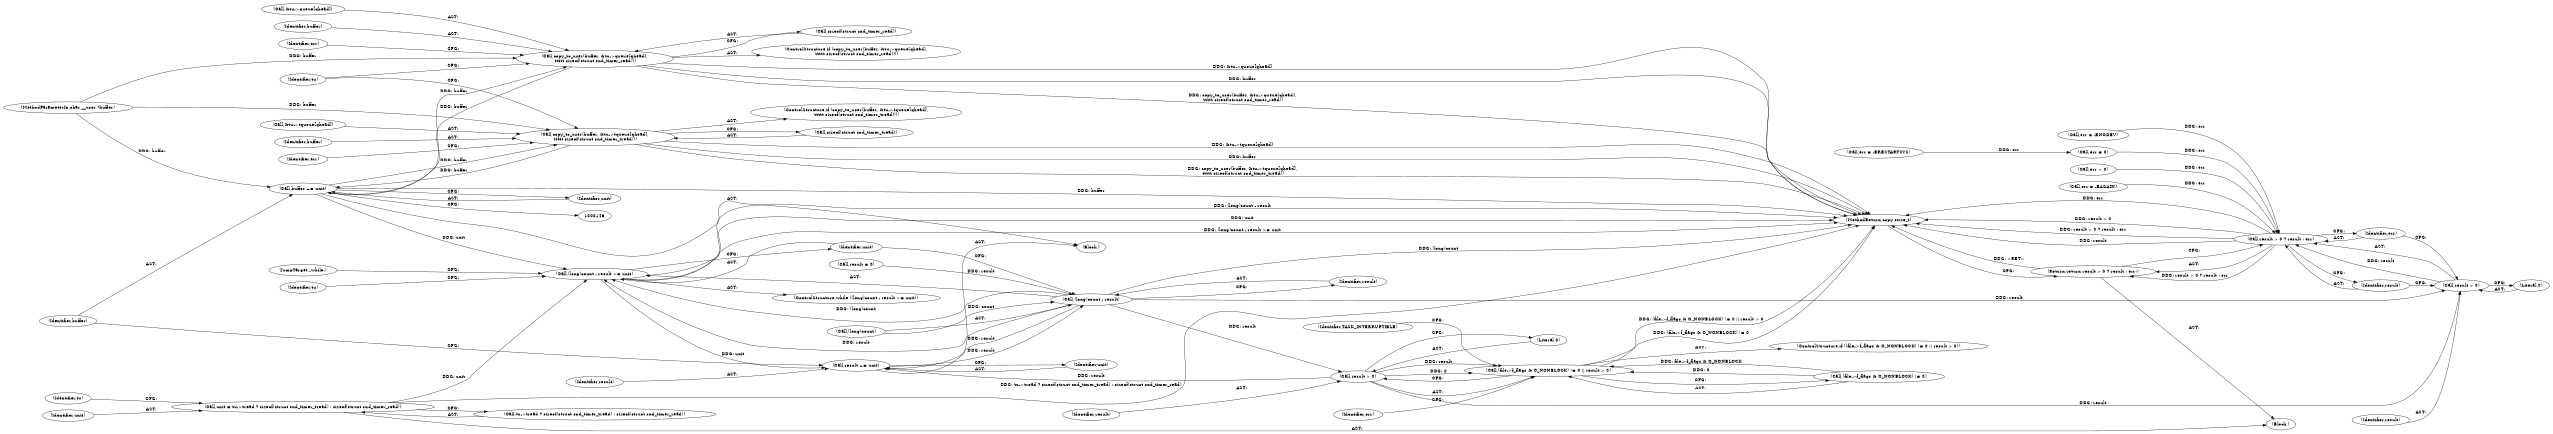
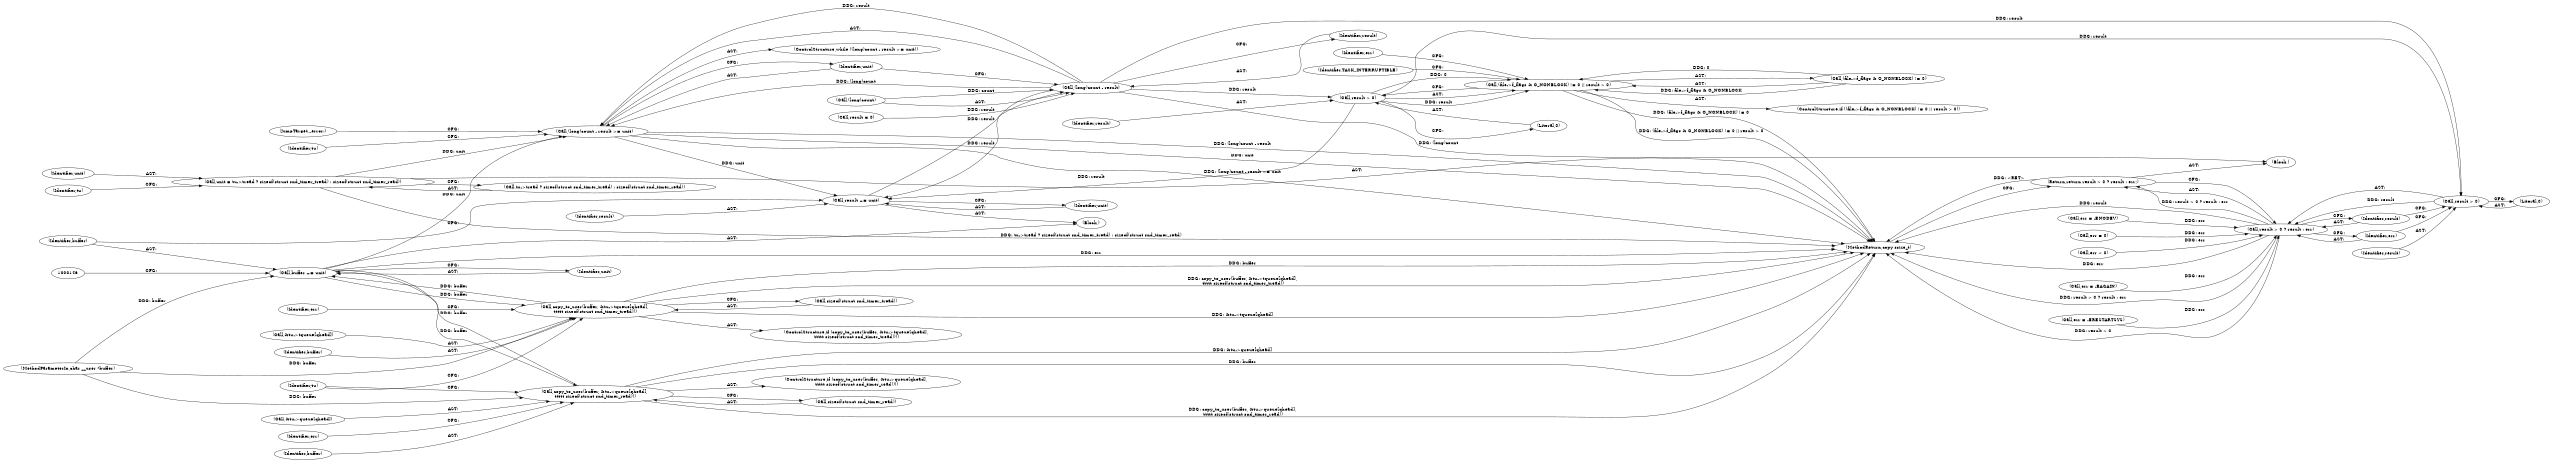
edge "(Call,err = -ERESTARTSYS)" -> "(Call,err = 0)": now "(Call,err = -ERESTARTSYS)" -> "(Call,result > 0 ? result : err)"
edge "(Call,buffer += unit)" -> "(MethodReturn,copy ssize_t)": label "DDG: buffer" -> "DDG: err"
edge "(Call,buffer += unit)" -> "1000146": reversed
node "(JumpTarget,_while:)": label "(JumpTarget,_while:)" -> "(JumpTarget,_error:)"
edge "(Call,(file->f_flags & O_NONBLOCK) != 0 || result > 0)" -> "(Call,(file->f_flags & O_NONBLOCK) != 0)": label "CFG: " -> "AST: "
